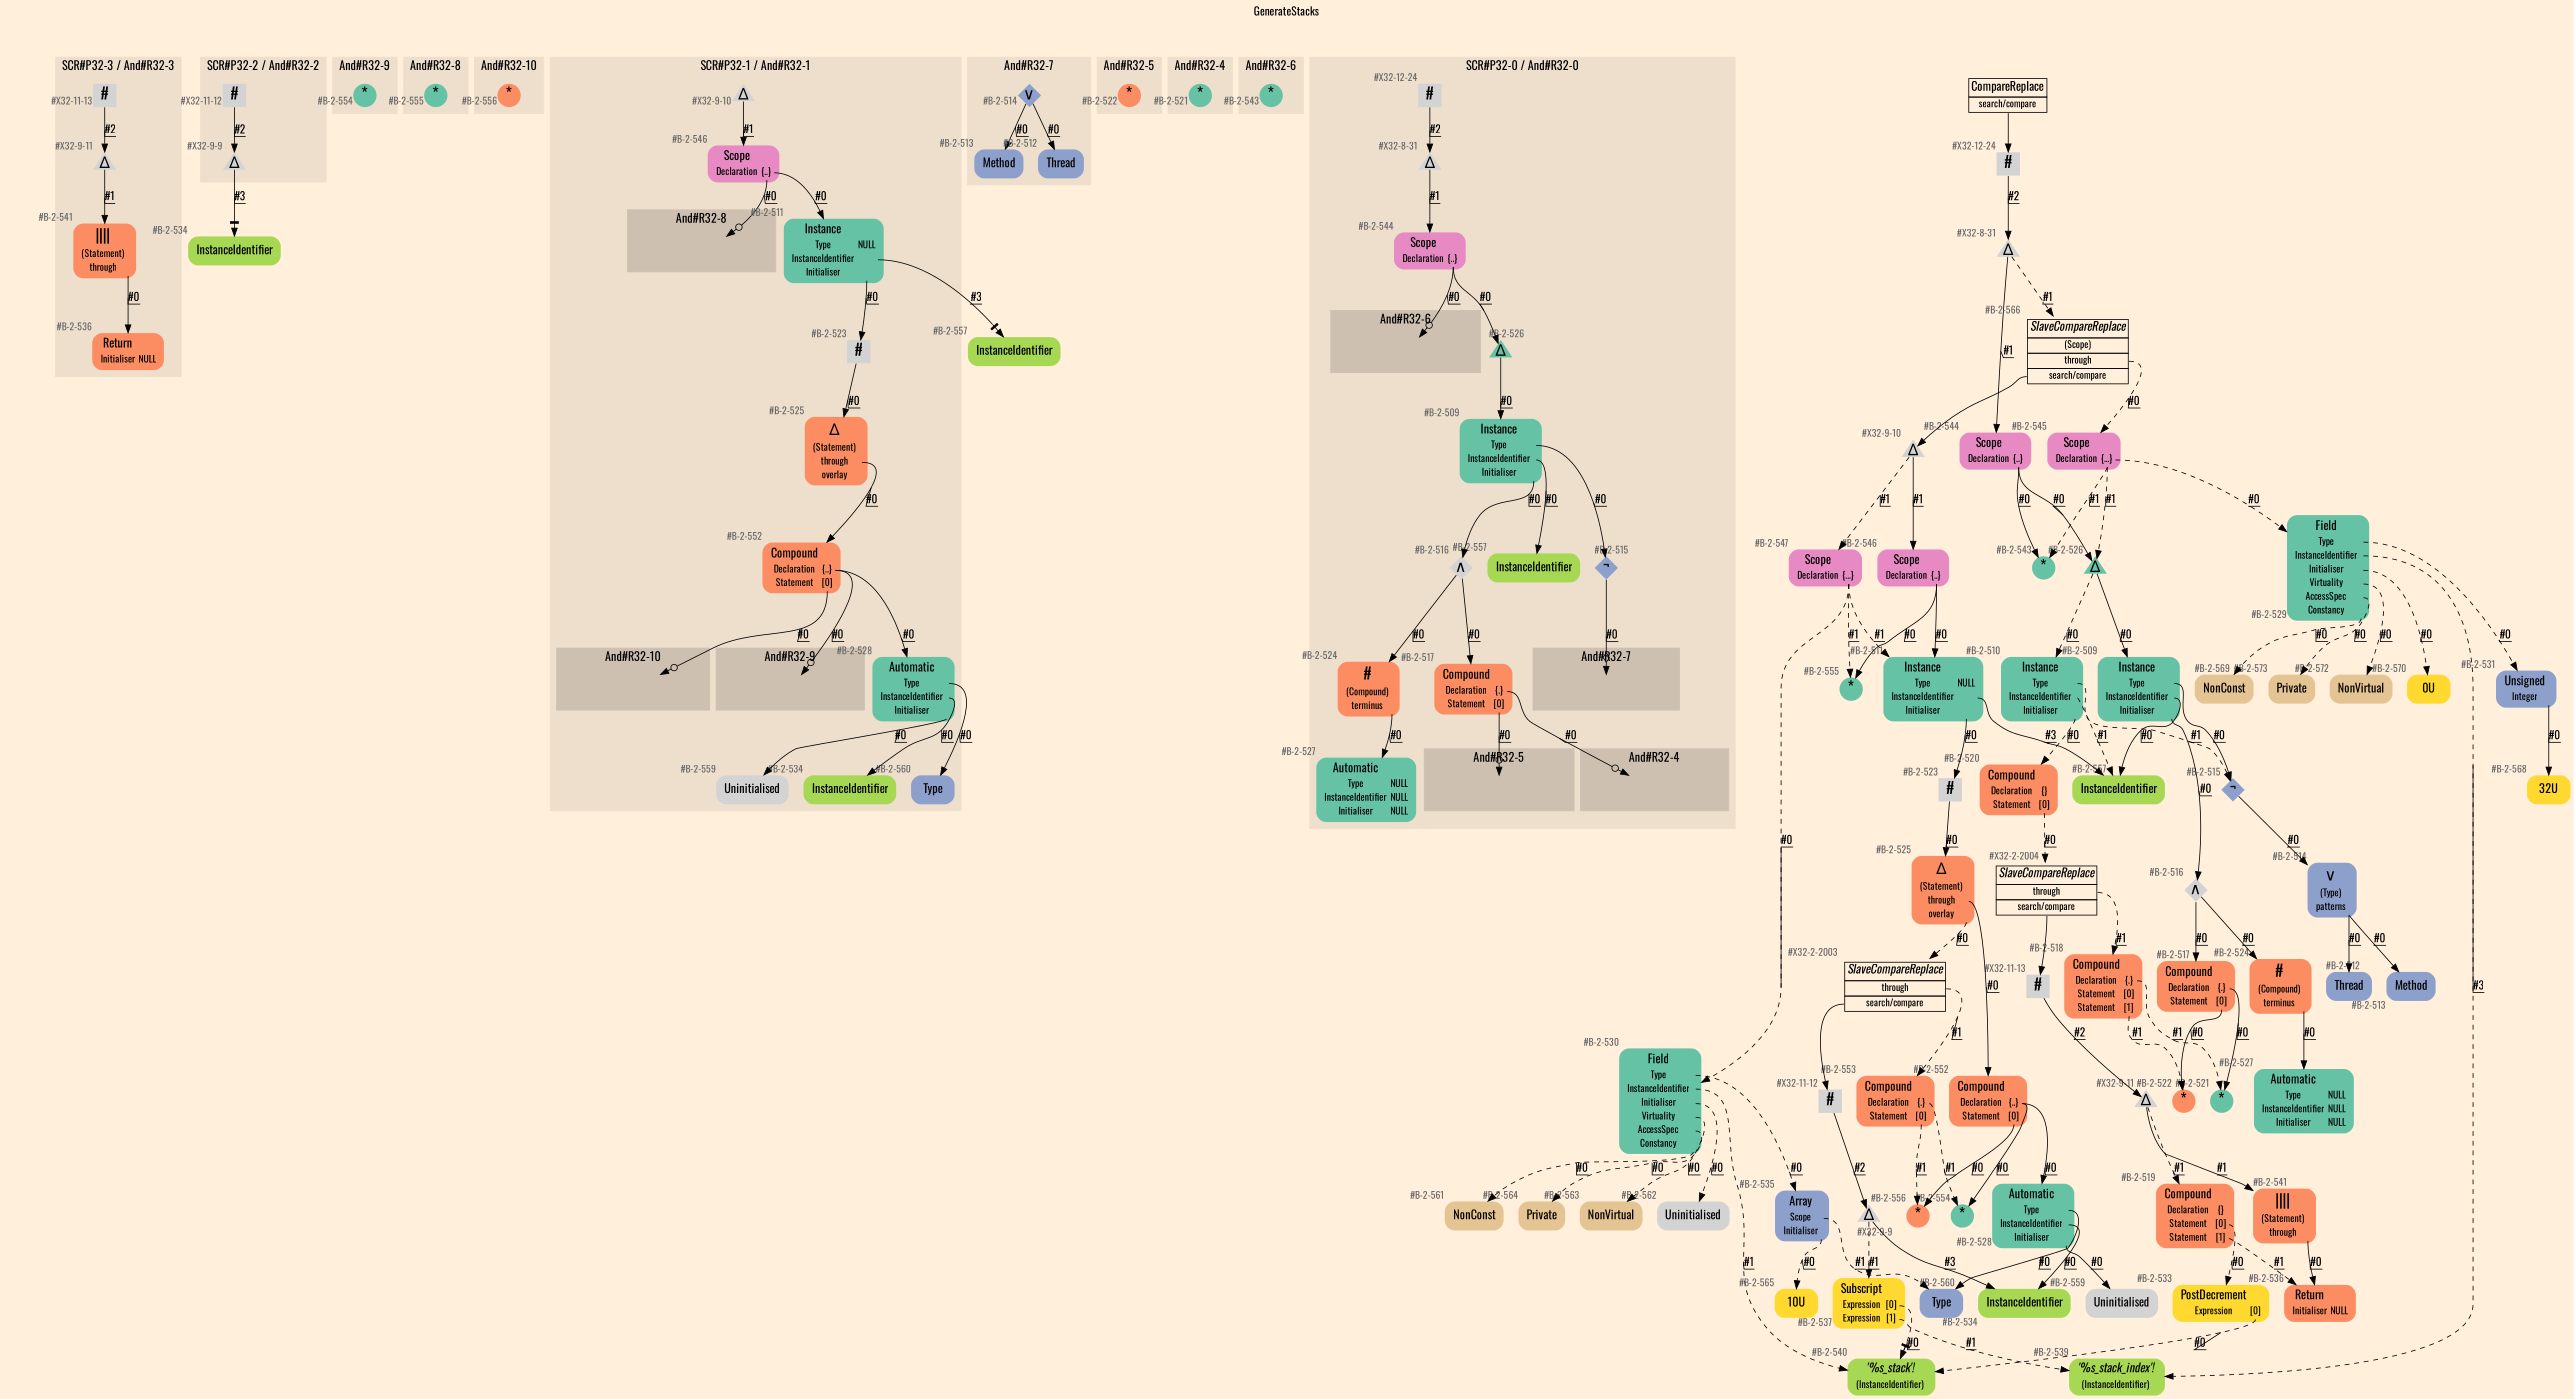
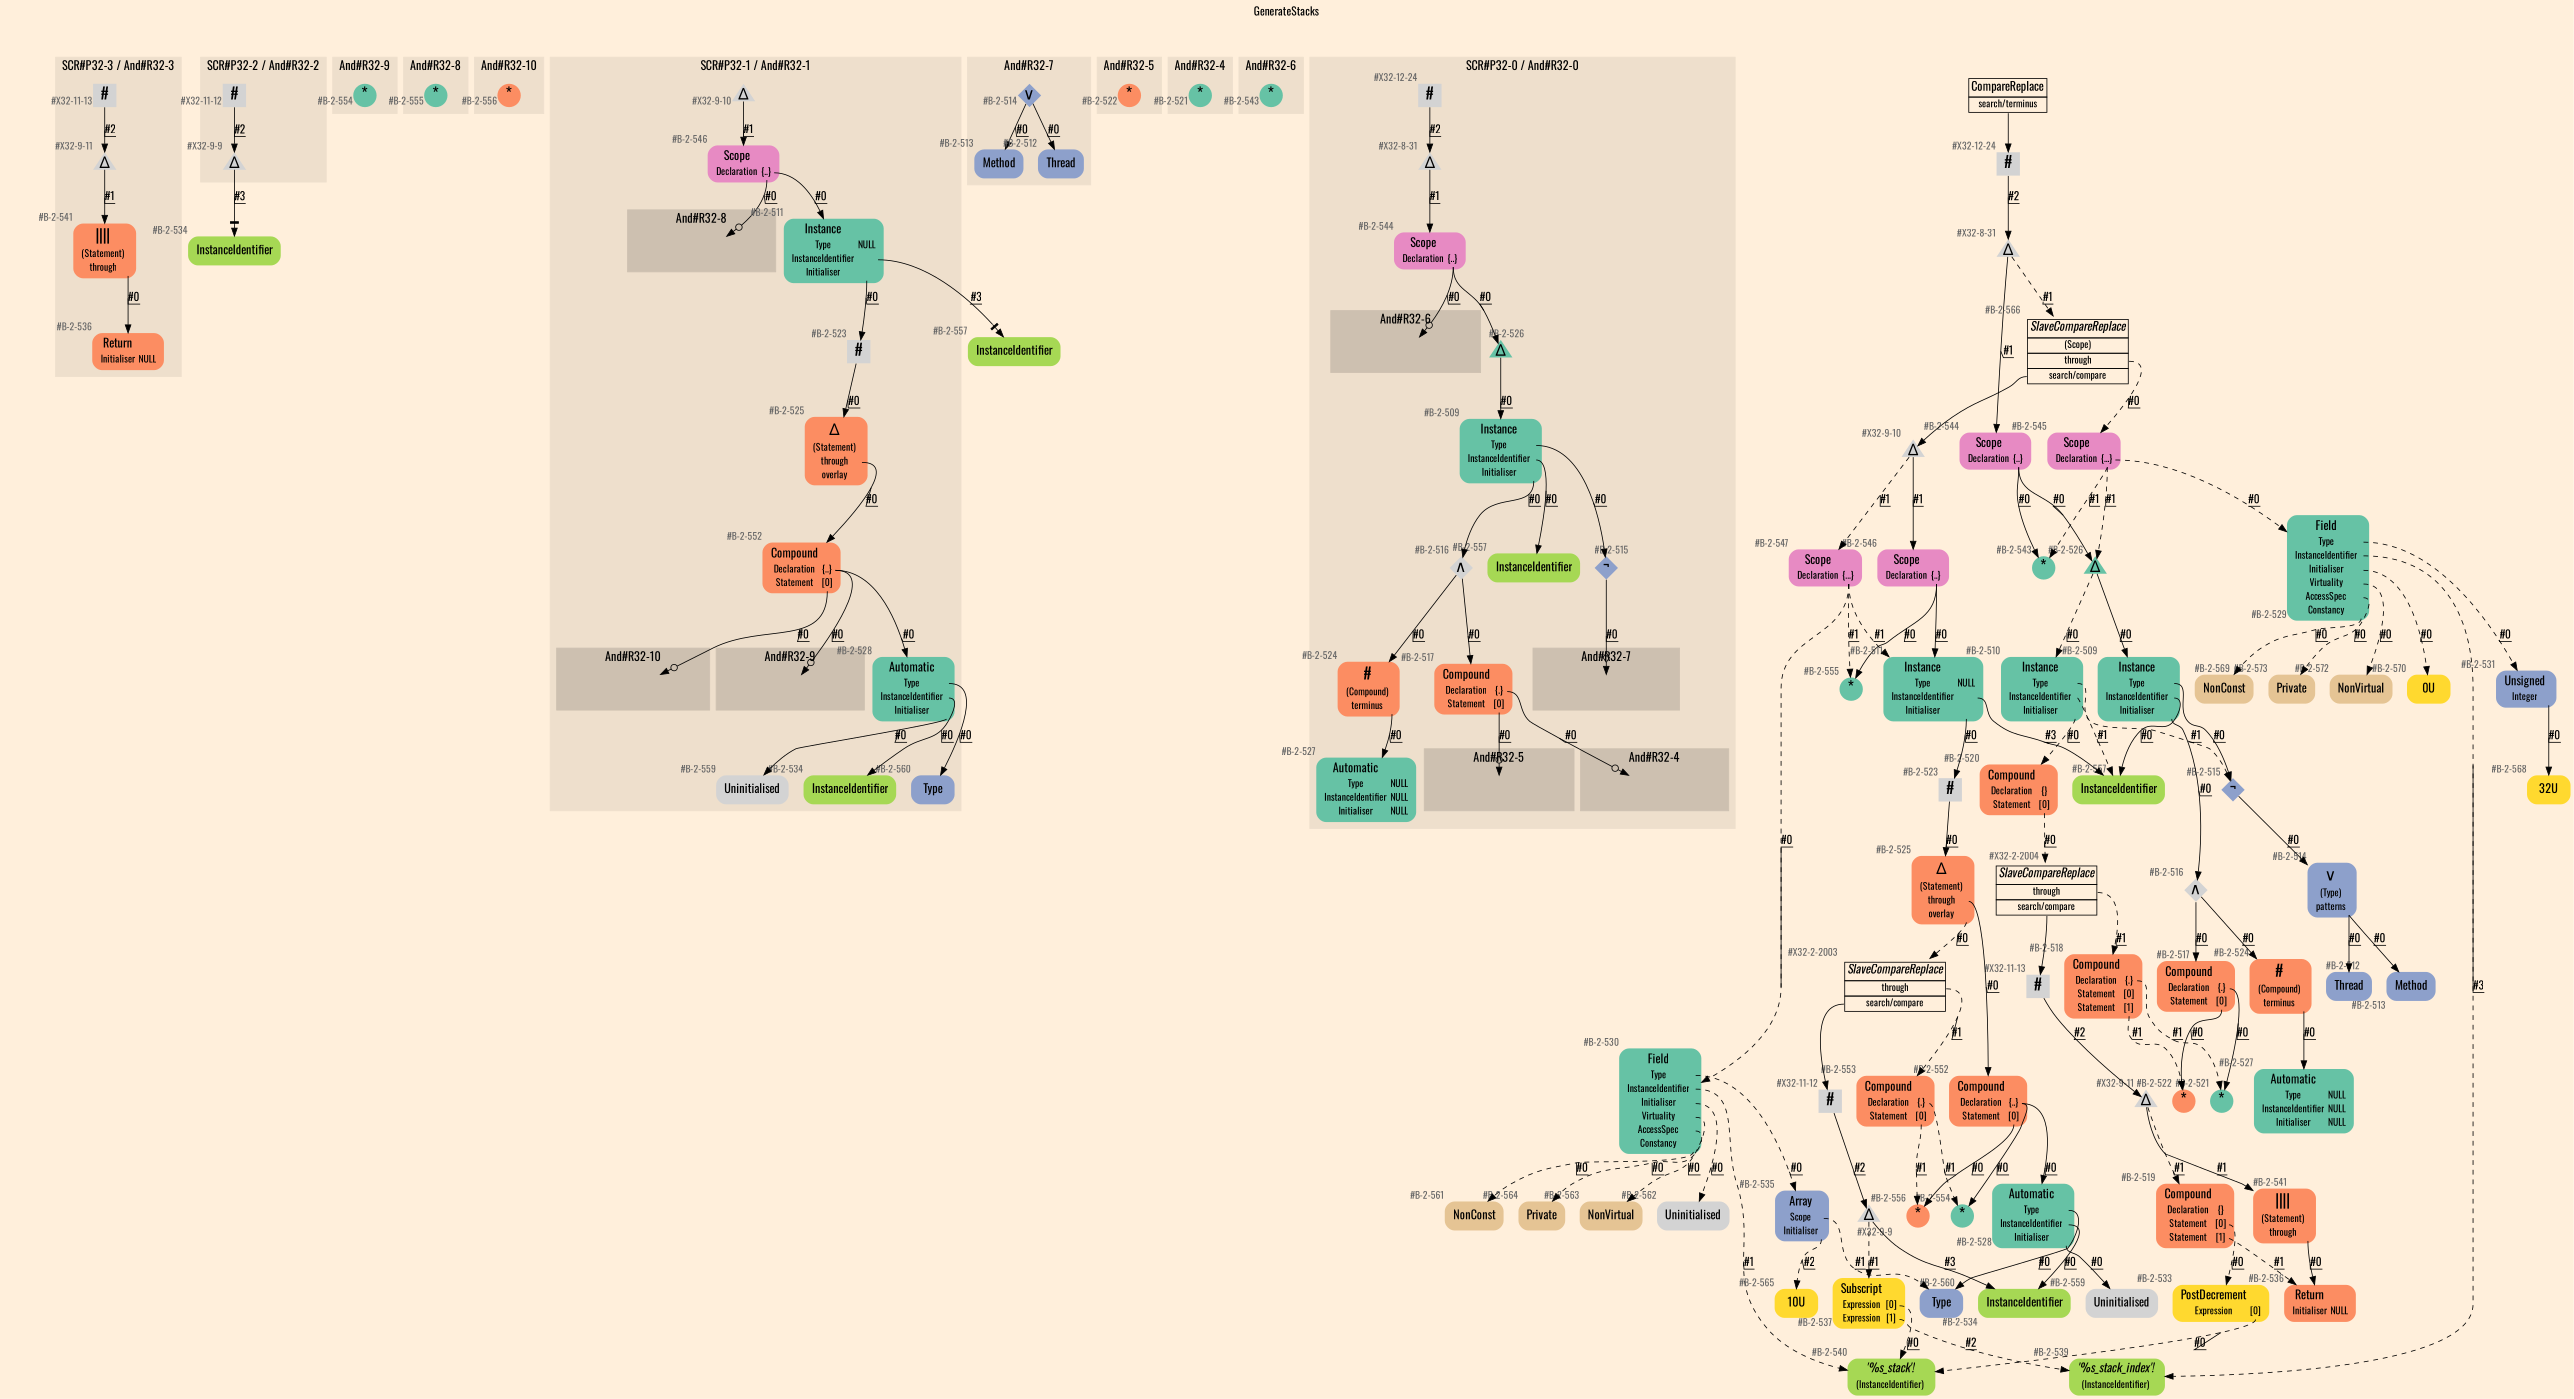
node "CompareReplace": text "search/compare" -> "search/terminus"
edge "Array" -> "10U": label "#0" -> "#2"
edge "Subscript" -> "'%s_stack'!": arrowhead normalnonetee -> normal
edge "Subscript" -> "'%s_stack_index'!": label "#1" -> "#2"
